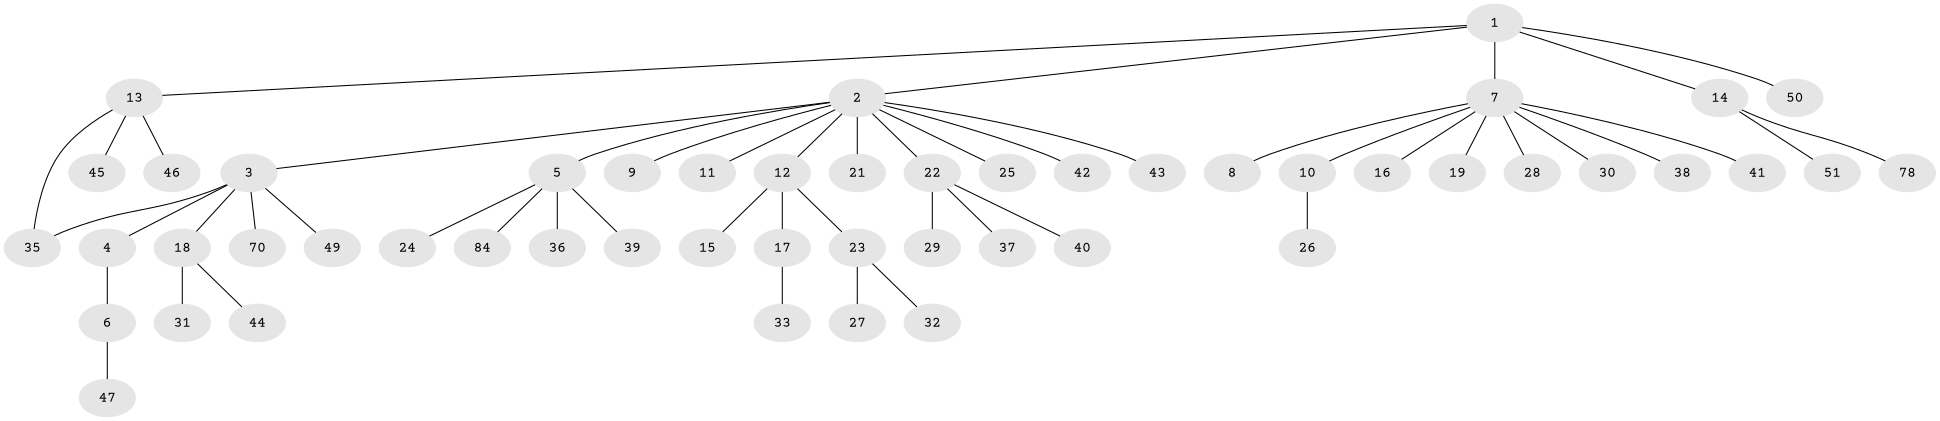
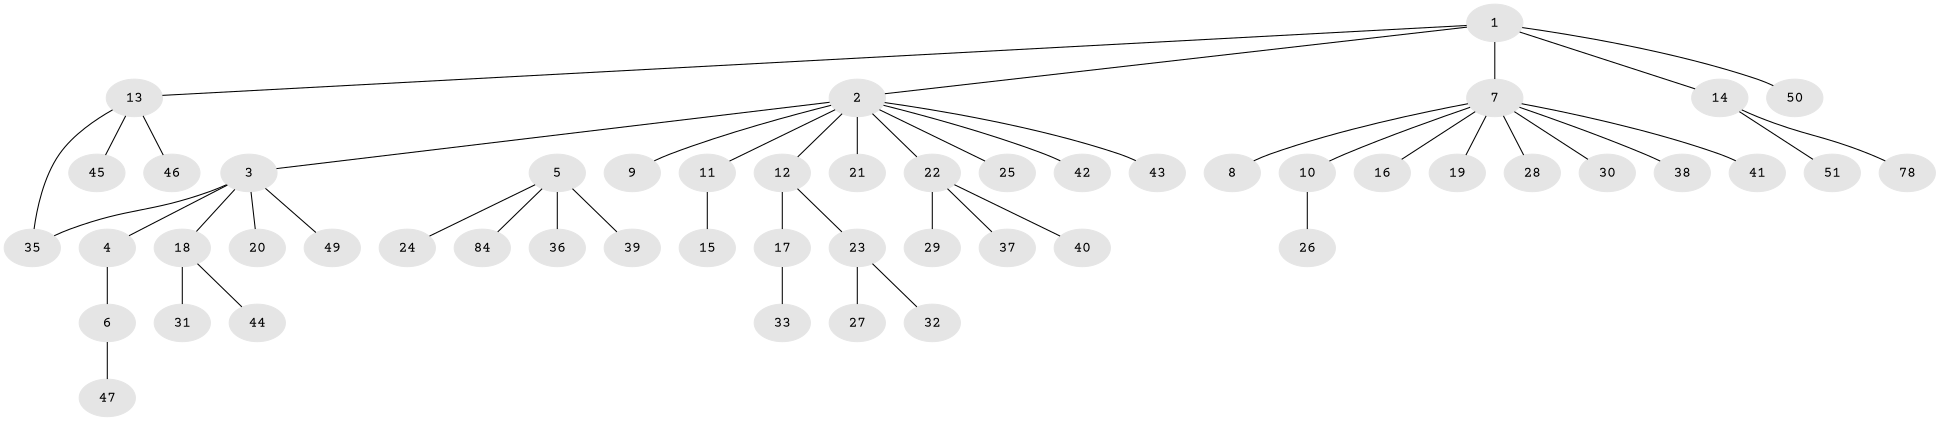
edge "2" -- "5": removed
edge "12" -- "15": now "11" -- "15"
node "70": label "70" -> "20"
